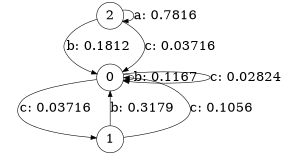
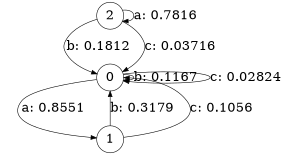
edge "0" -> "1": label "c: 0.03716  " -> "a: 0.8551   "
